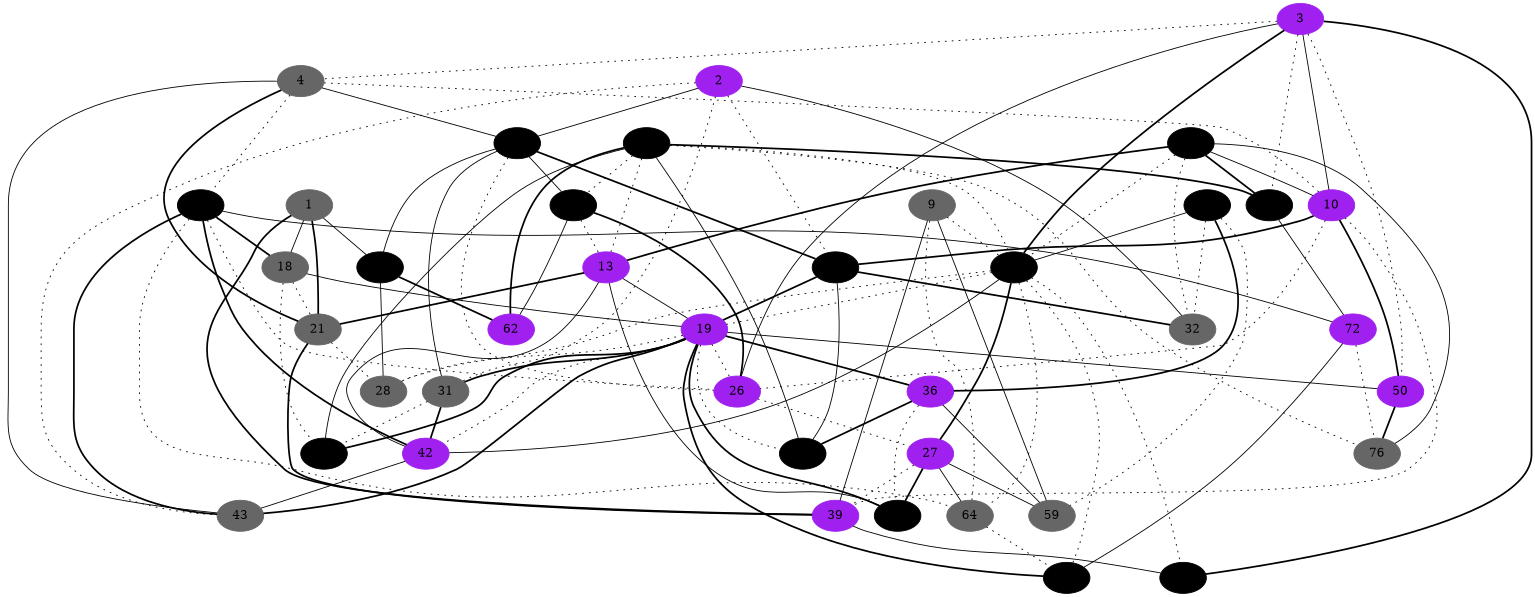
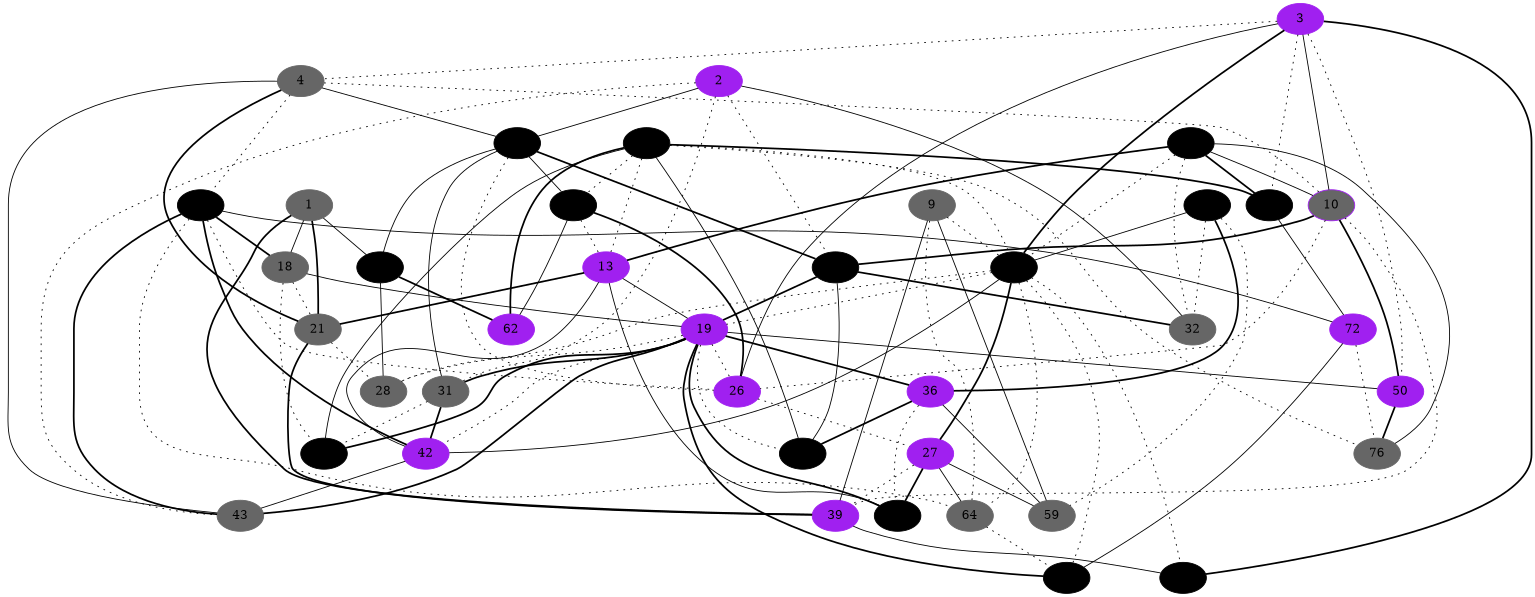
node "10": fillcolor purple -> gray40
